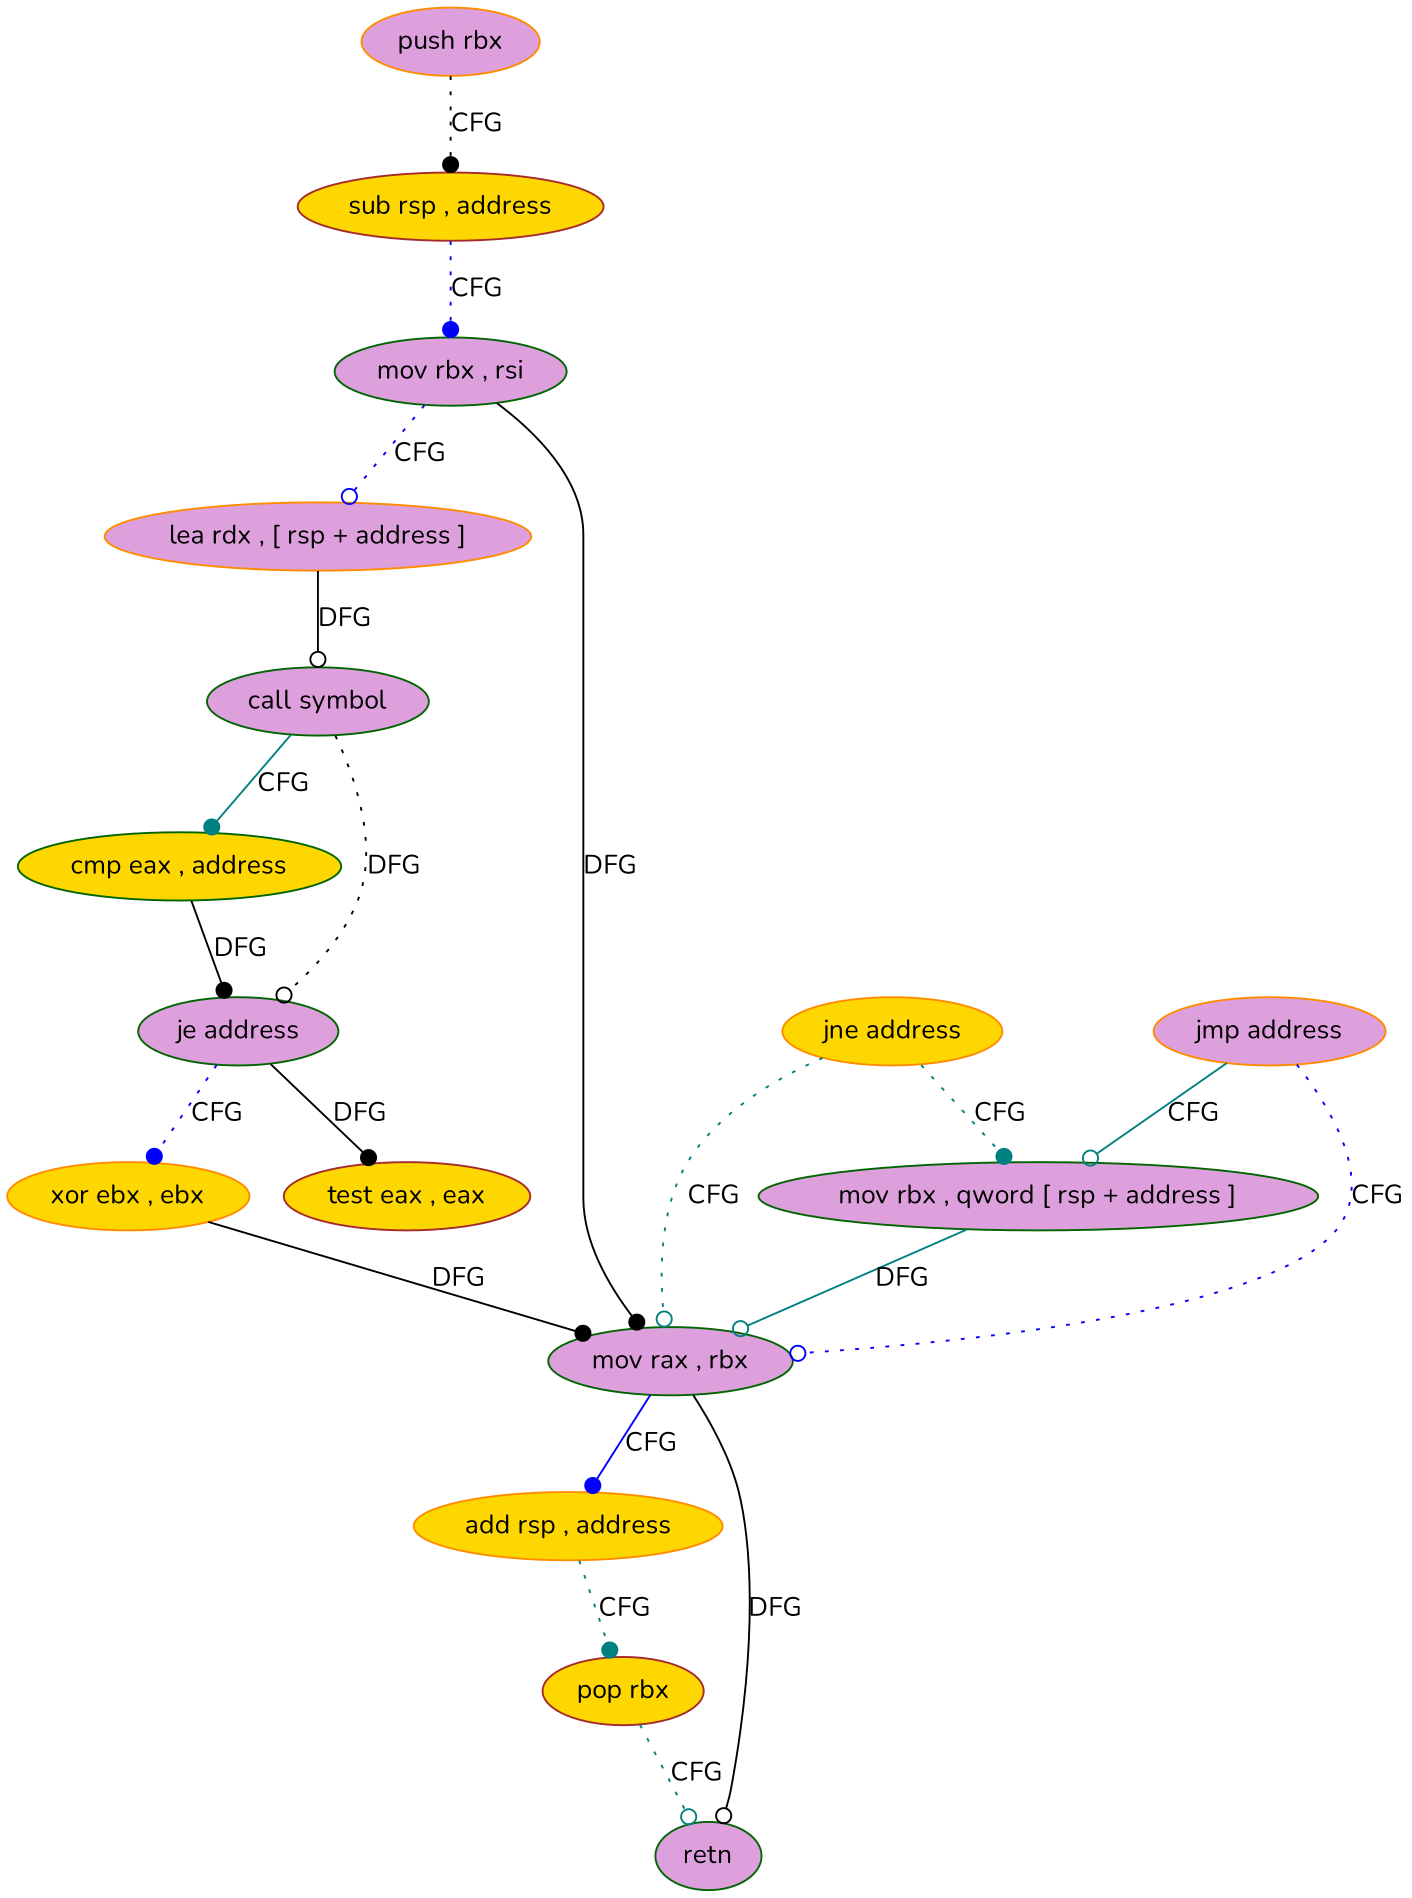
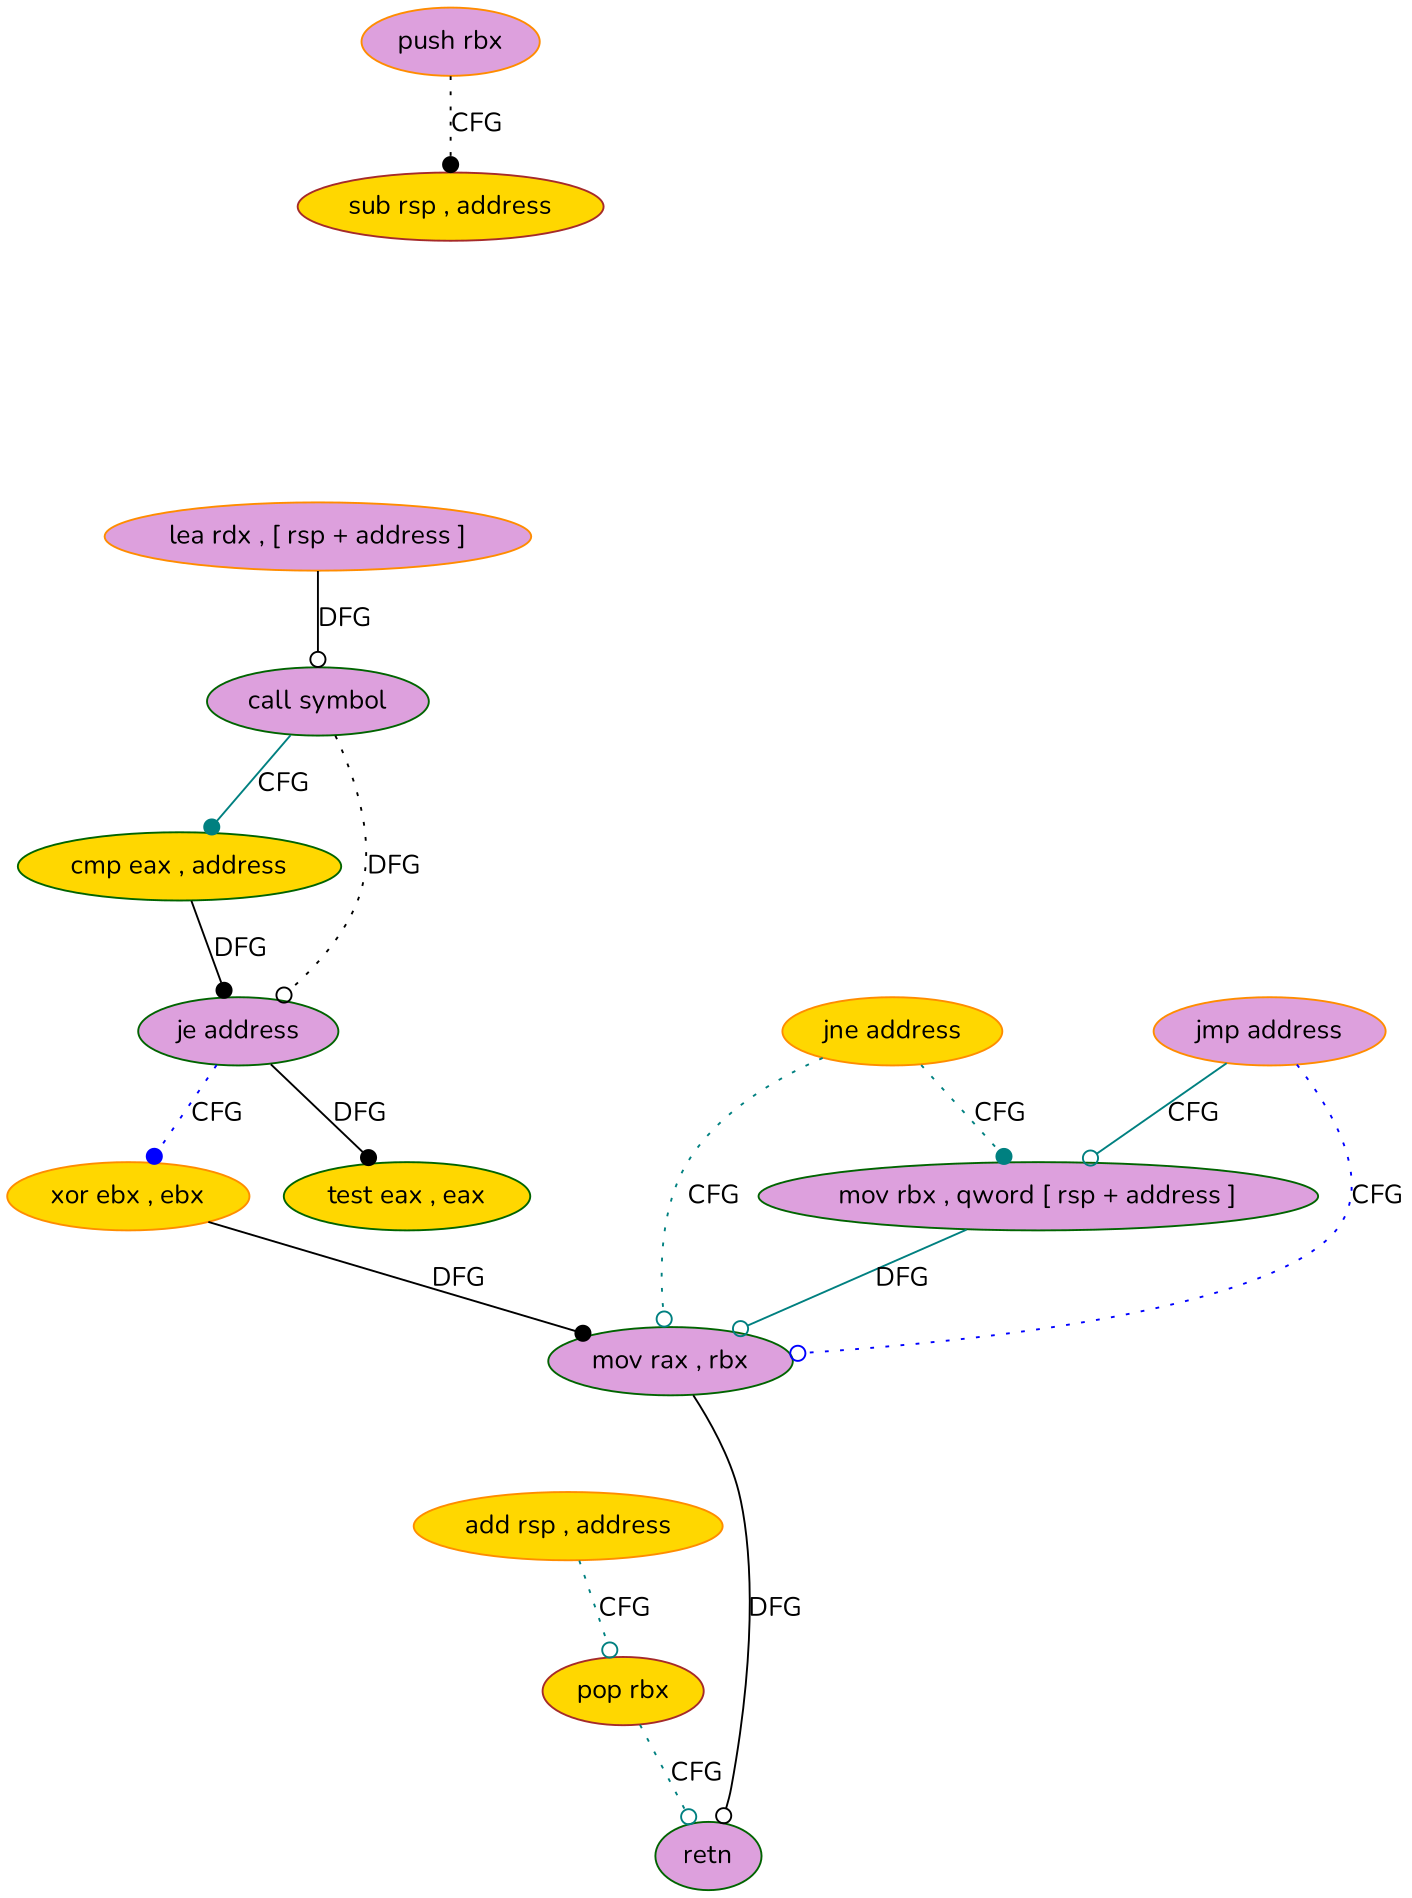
node "mov rbx , rsi": removed
node "test eax , eax": color brown -> darkgreen
edge "mov rax , rbx" -> "add rsp , address": removed, label "CFG"
edge "add rsp , address" -> "pop rbx": arrowhead dot -> odot
